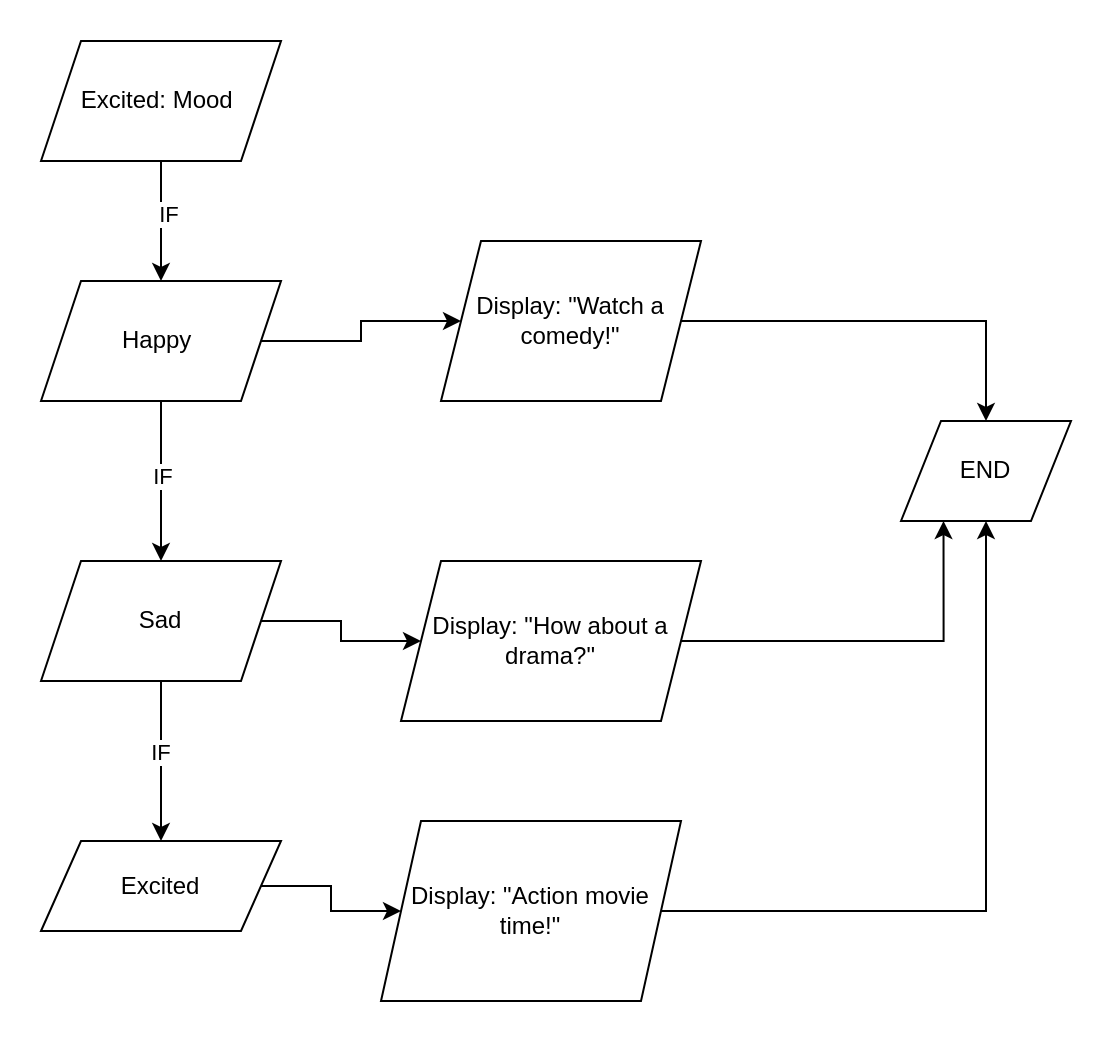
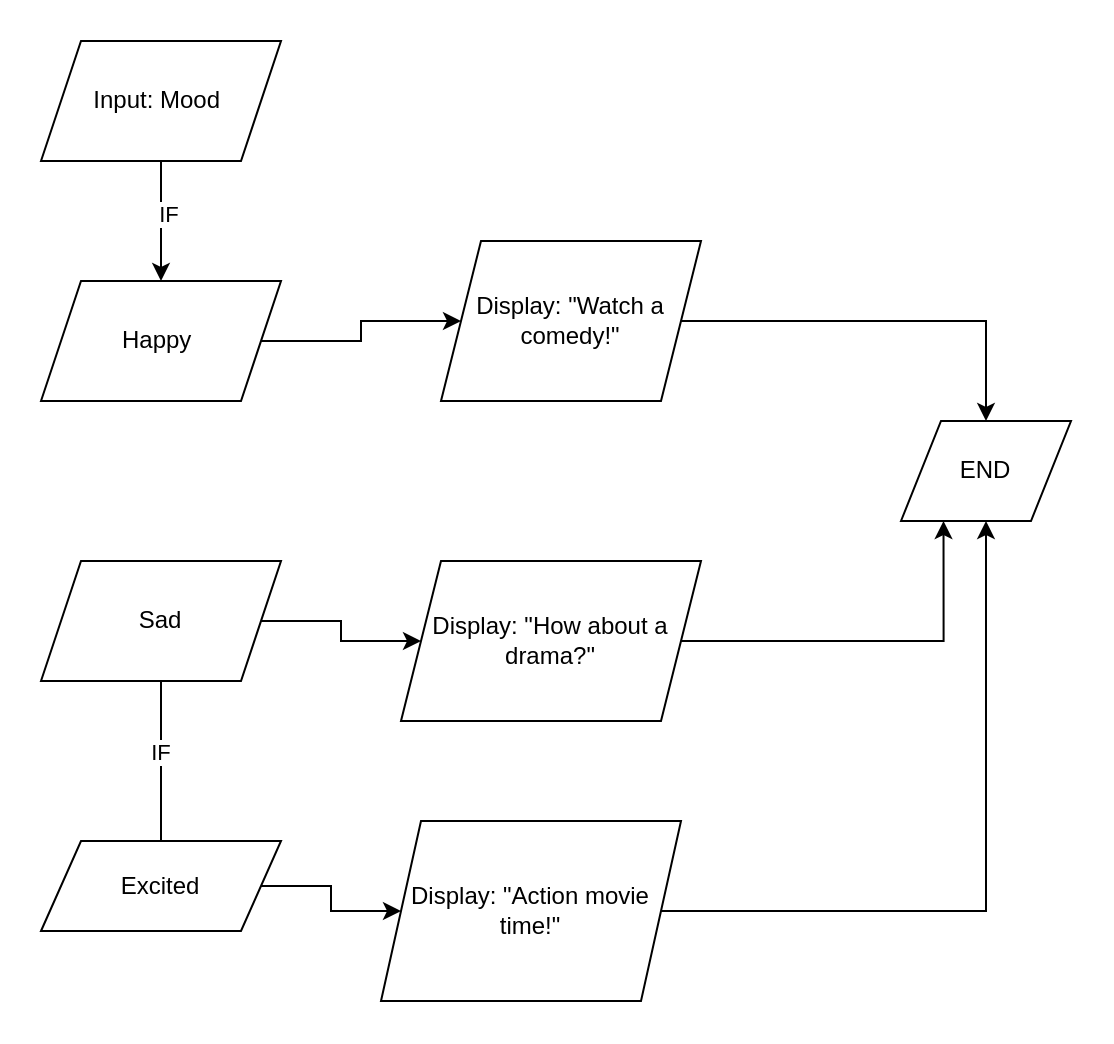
node "Excited: Mood": label "Excited: Mood" -> "Input: Mood"
edge "Happy" -> "Sad": removed, label "IF"
edge "Sad" -> "Excited": arrowhead classic -> none
